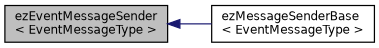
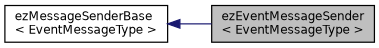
edge "ezMessageSenderBase < EventMessageType >" -> "ezEventMessageSender < EventMessageType >": reversed
